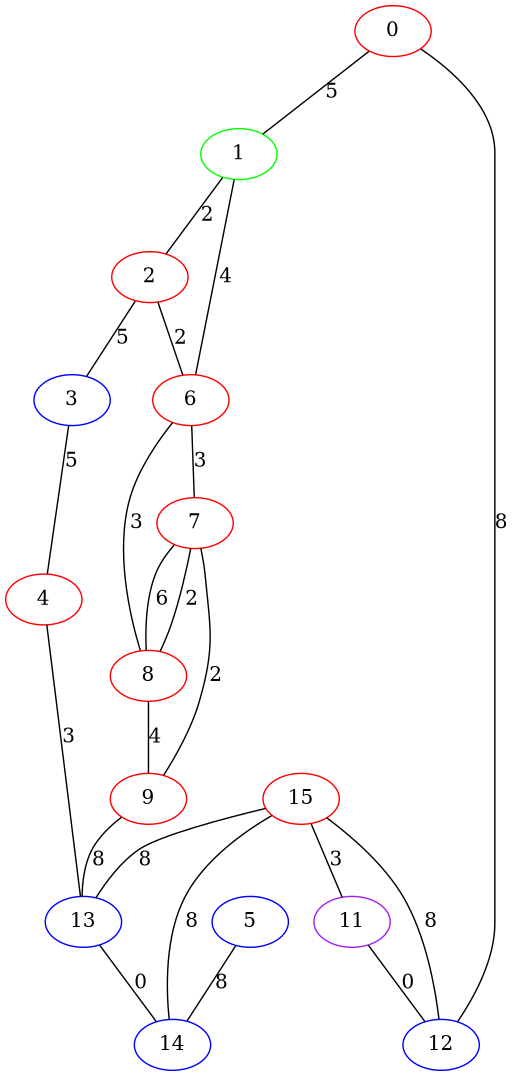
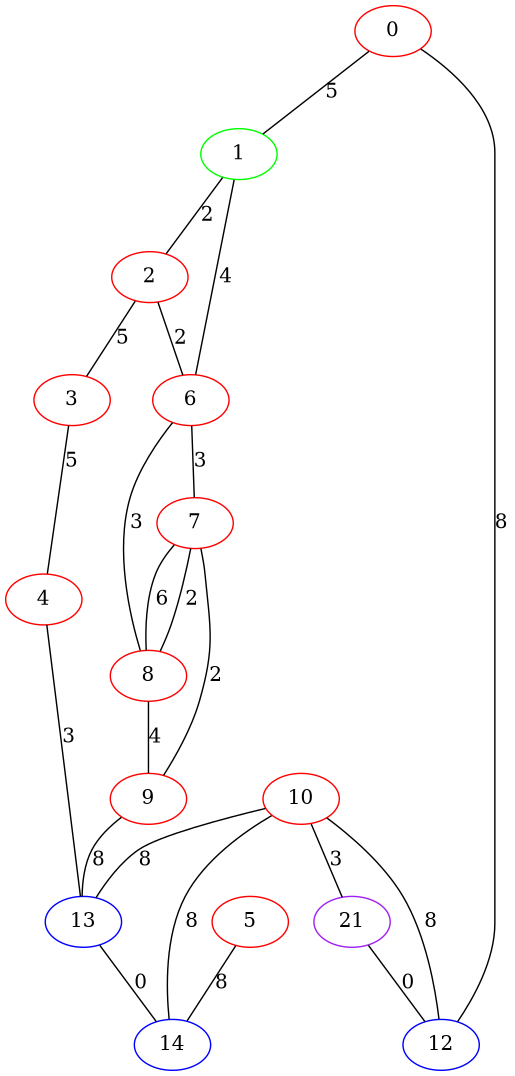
node "3": color blue -> red
node "15": label "15" -> "10"
node "5": color blue -> red
node "11": label "11" -> "21"
